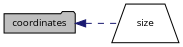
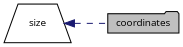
edge "size" -> "coordinates": reversed
